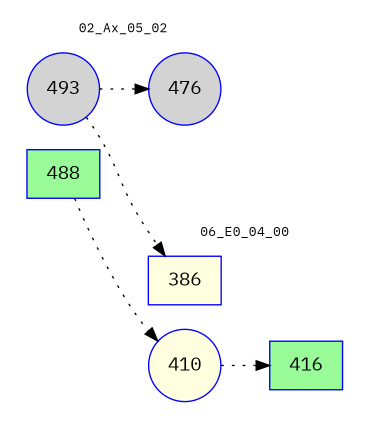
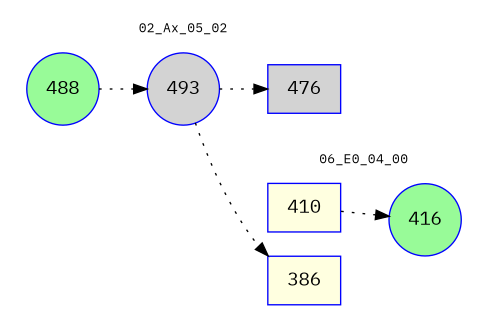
node "476": shape circle -> box
node "488": shape box -> circle
edge "488" -> "410": now "488" -> "493"
node "410": shape circle -> box
node "416": shape box -> circle
